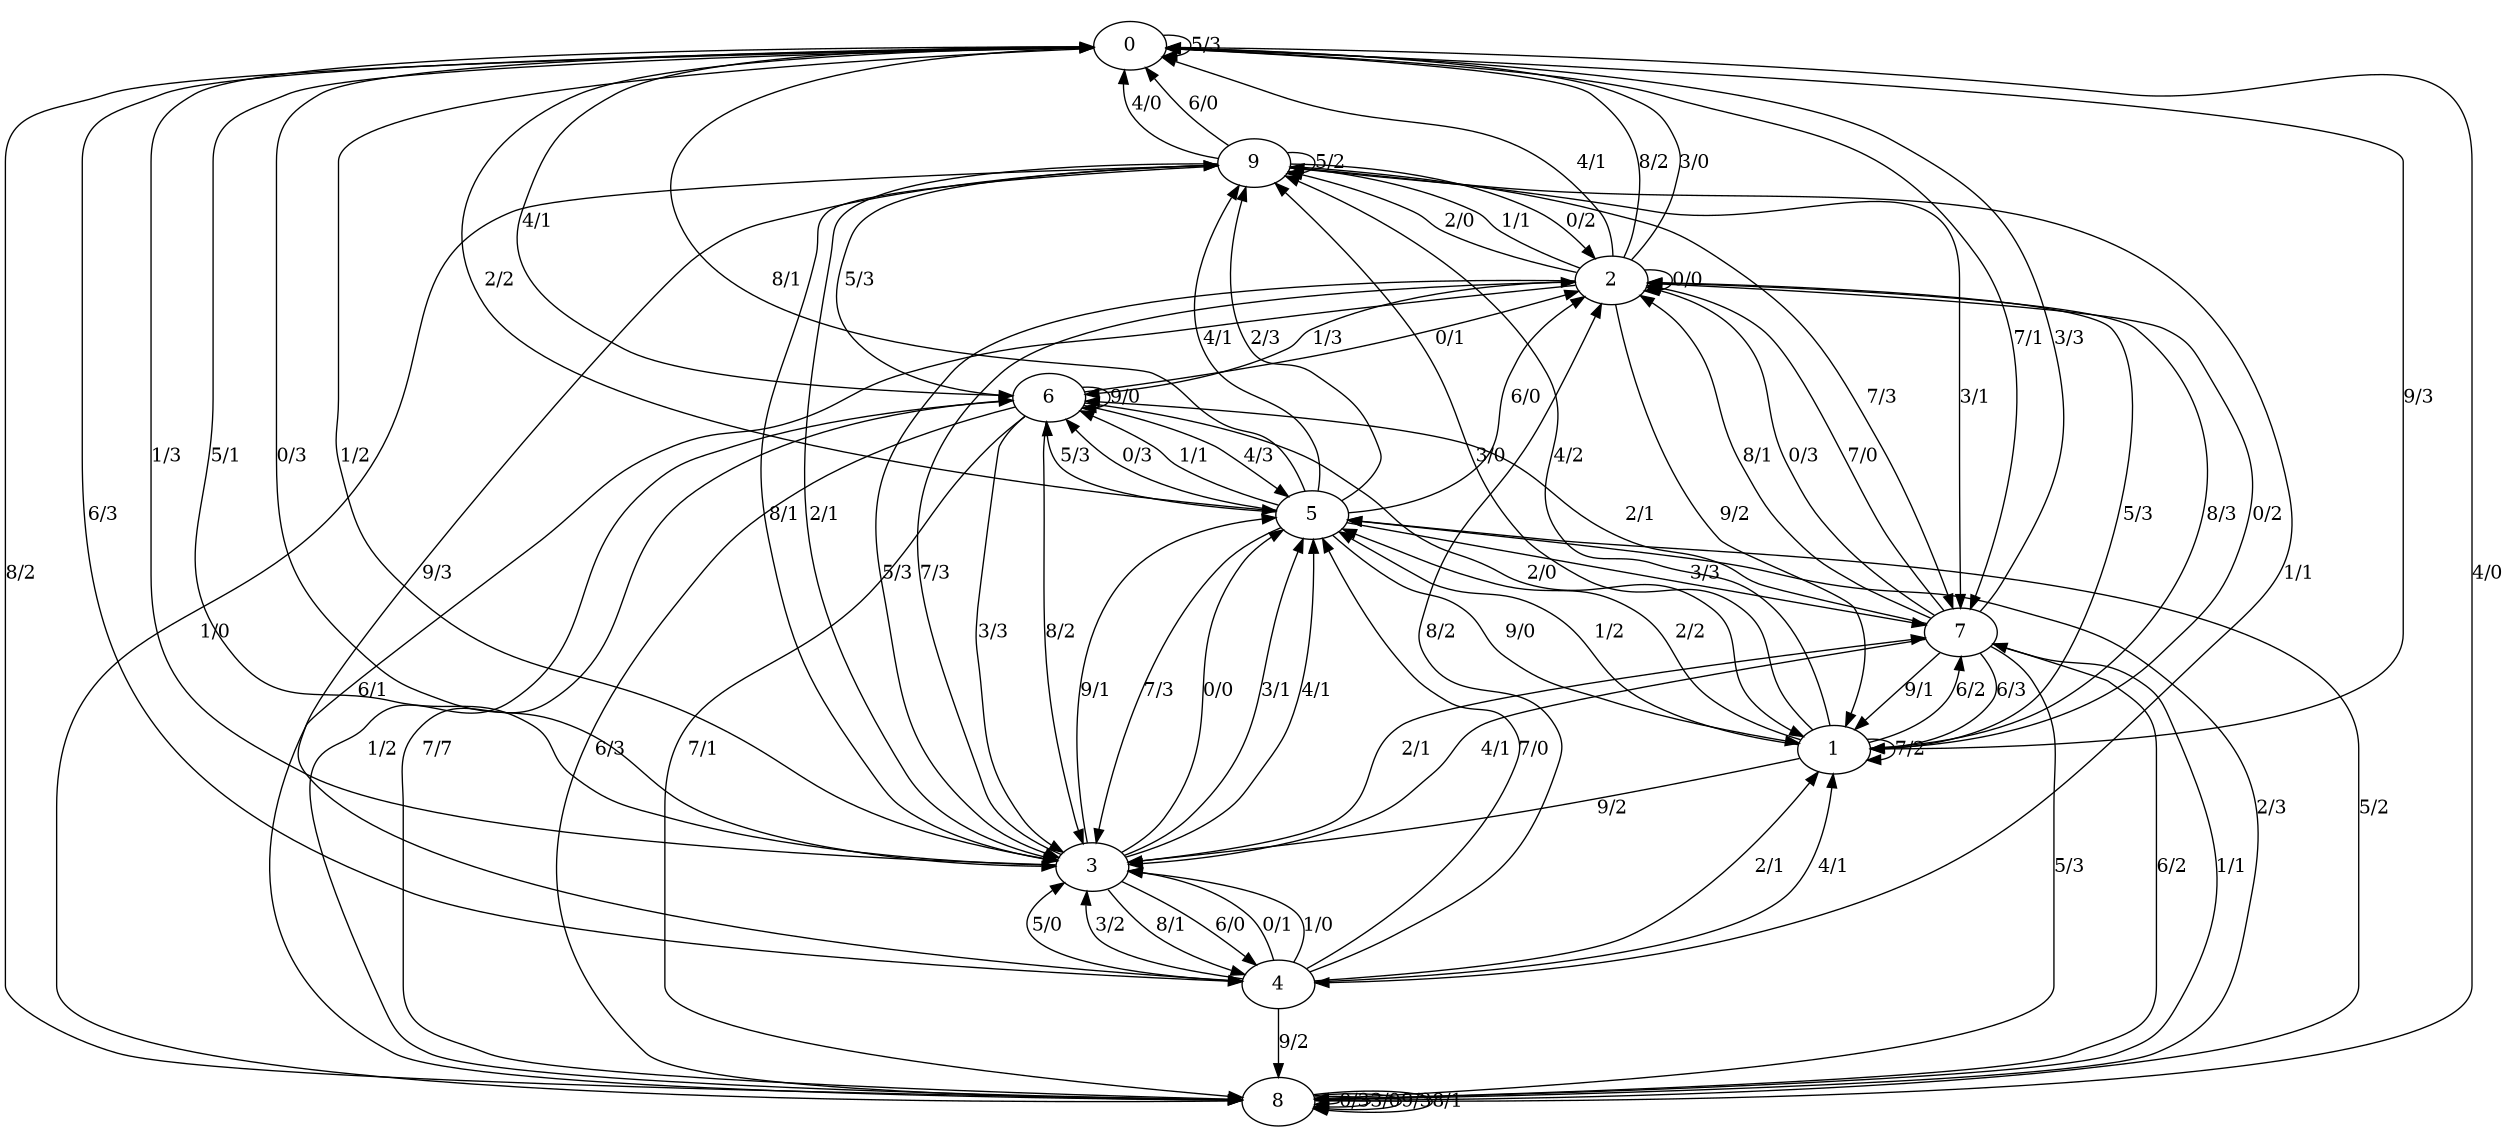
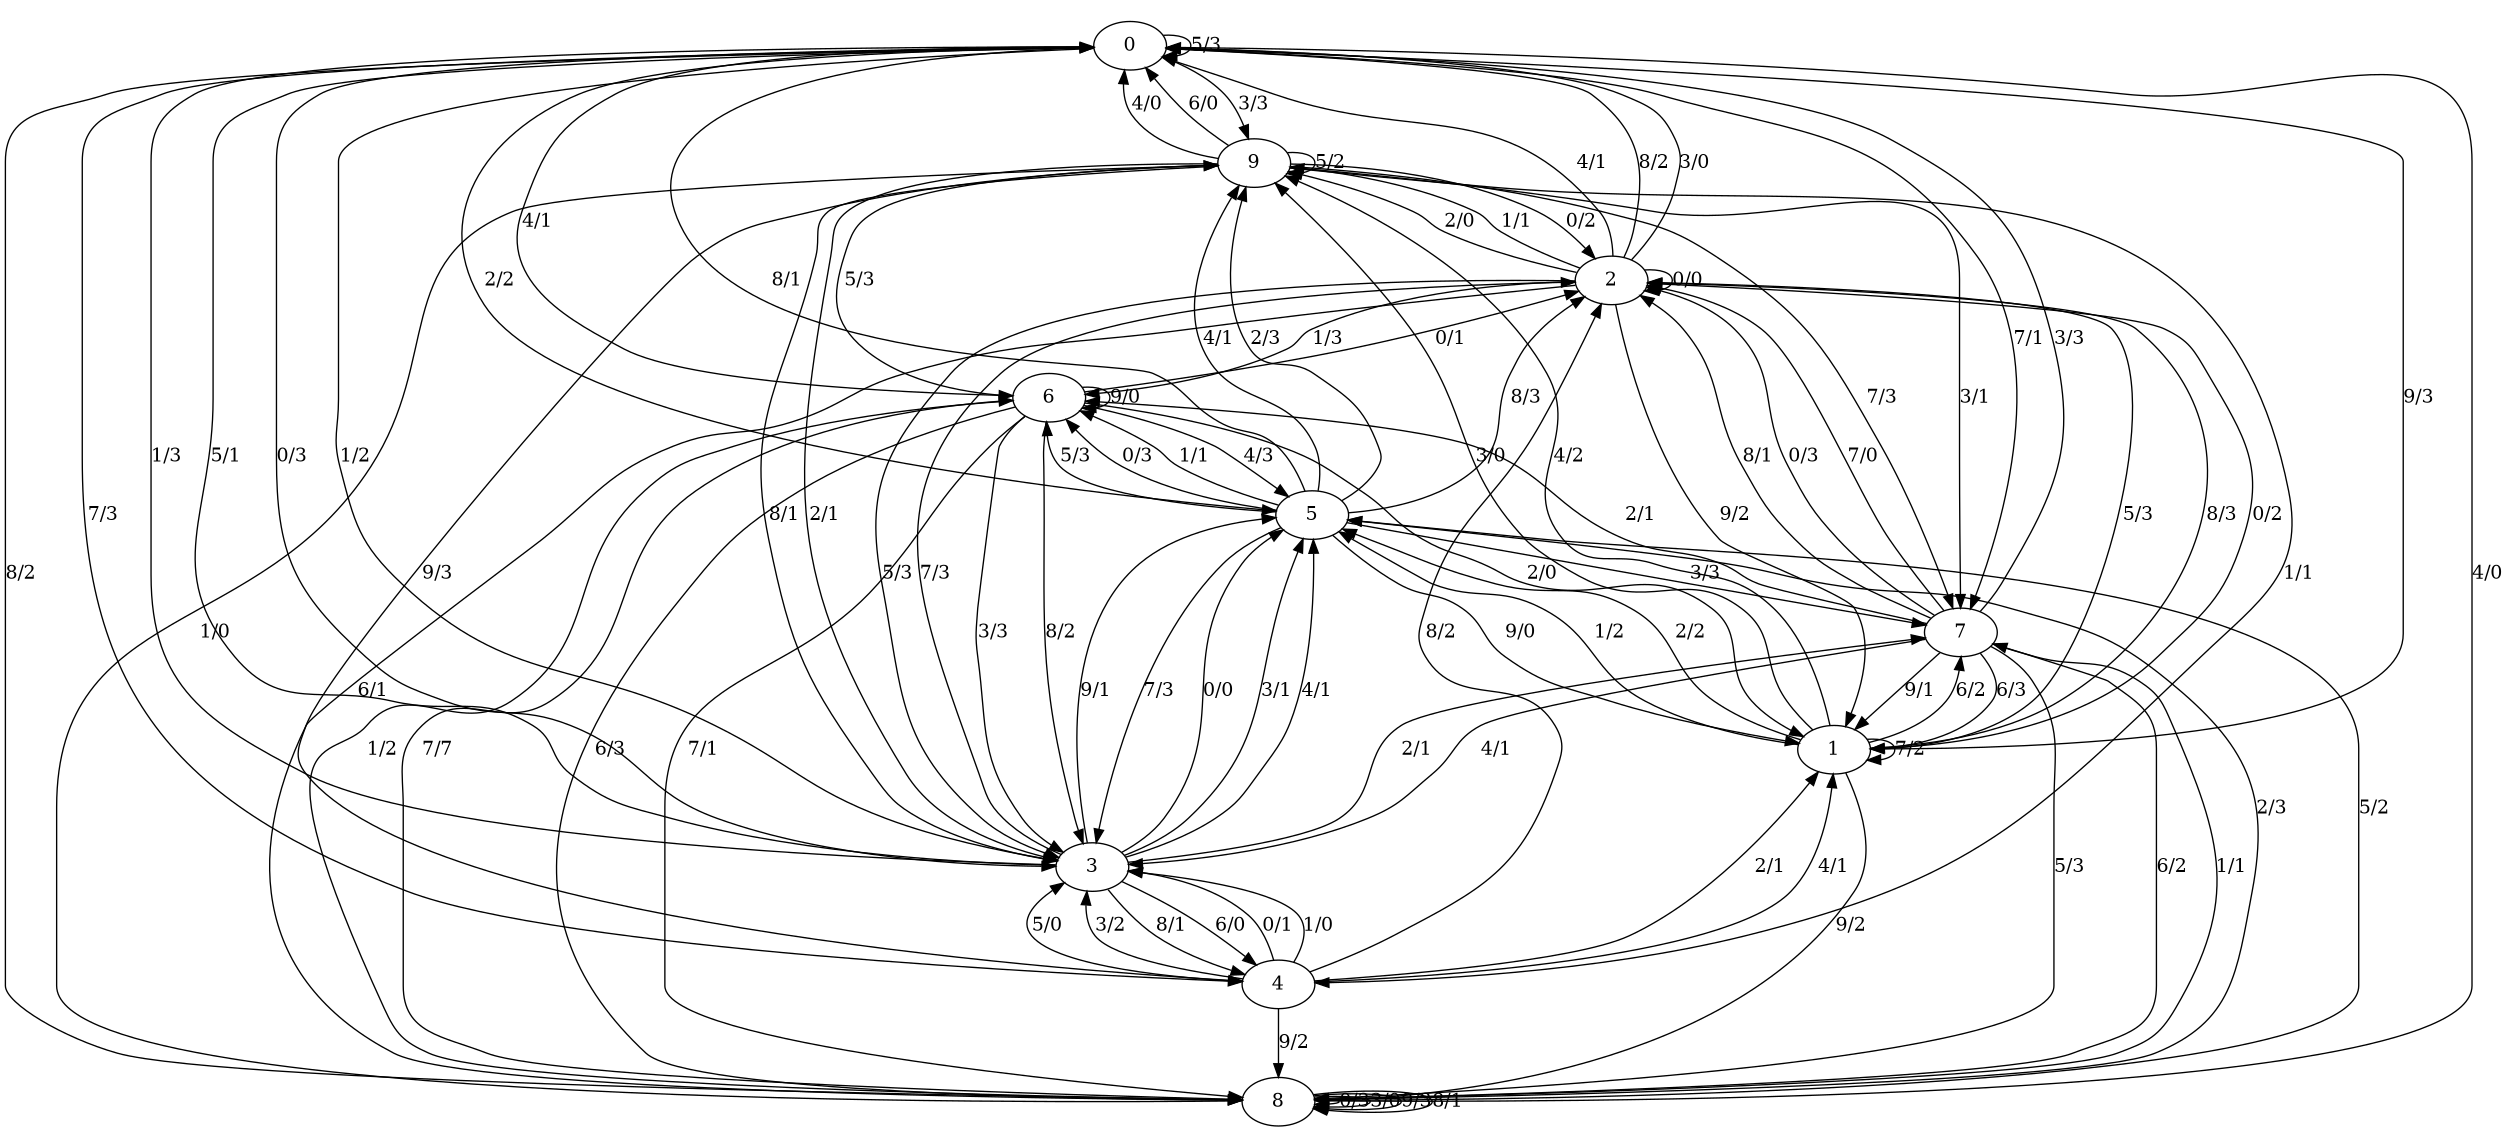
edge "0" -> "9": added, label "3/3"
edge "5" -> "2": label "6/0" -> "8/3"
edge "0" -> "4": label "6/3" -> "7/3"
edge "4" -> "5": removed, label "7/0"
edge "1" -> "3": now "1" -> "8"
